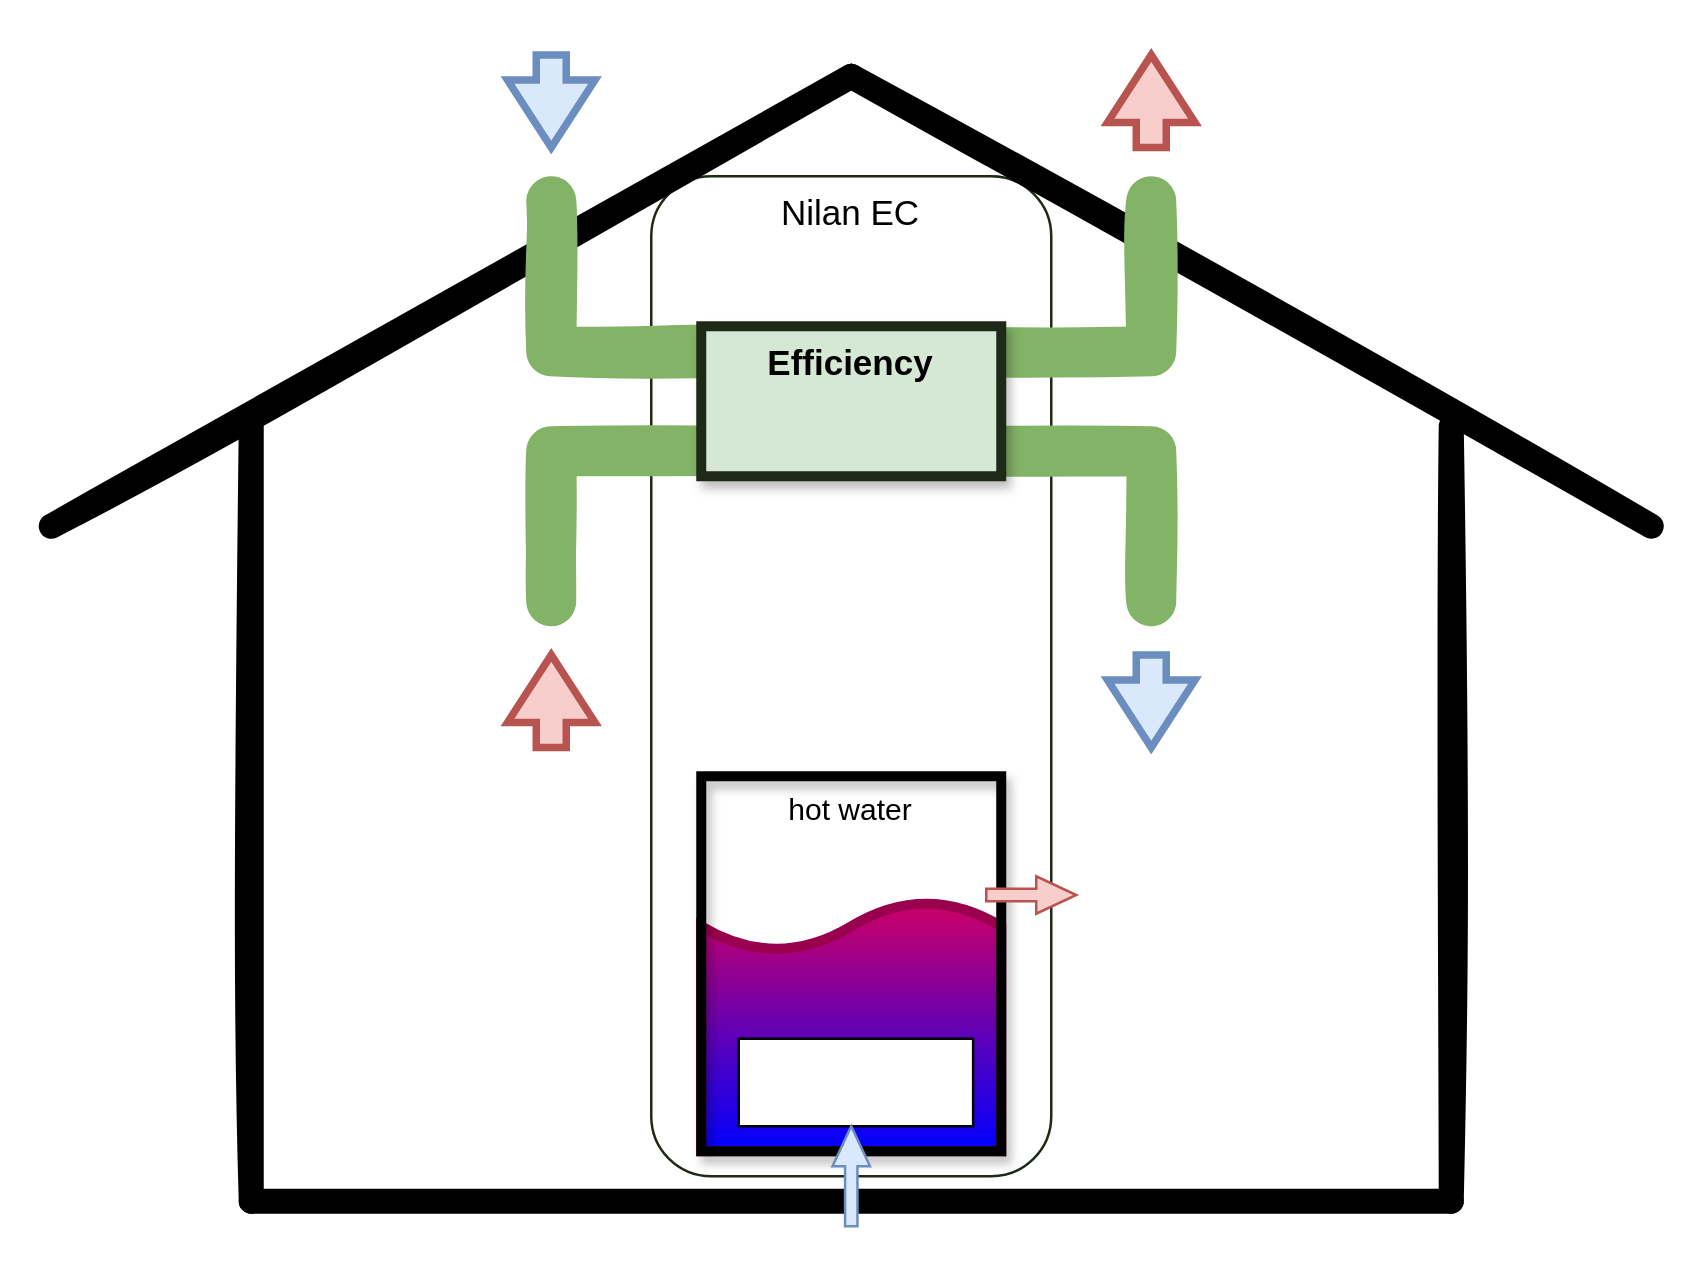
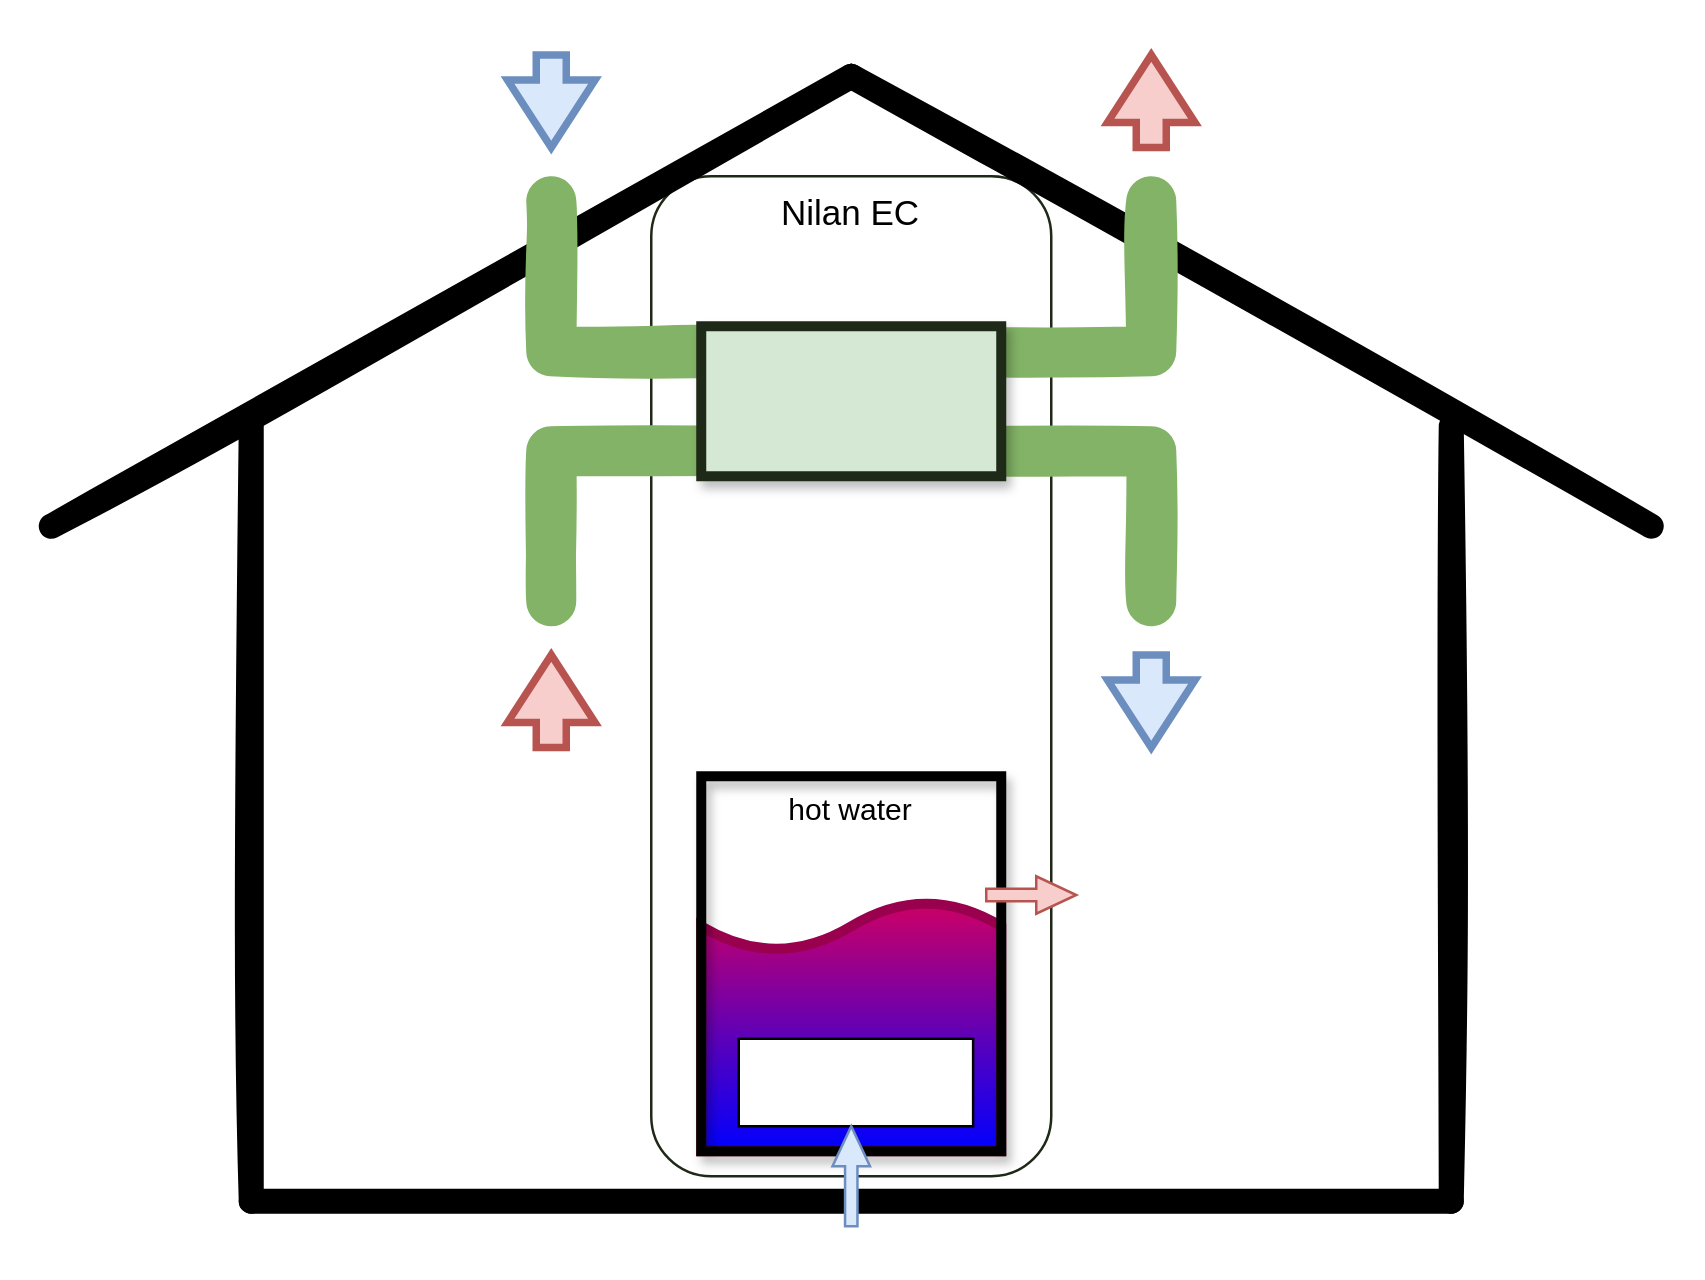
node "Efficiency": removed
